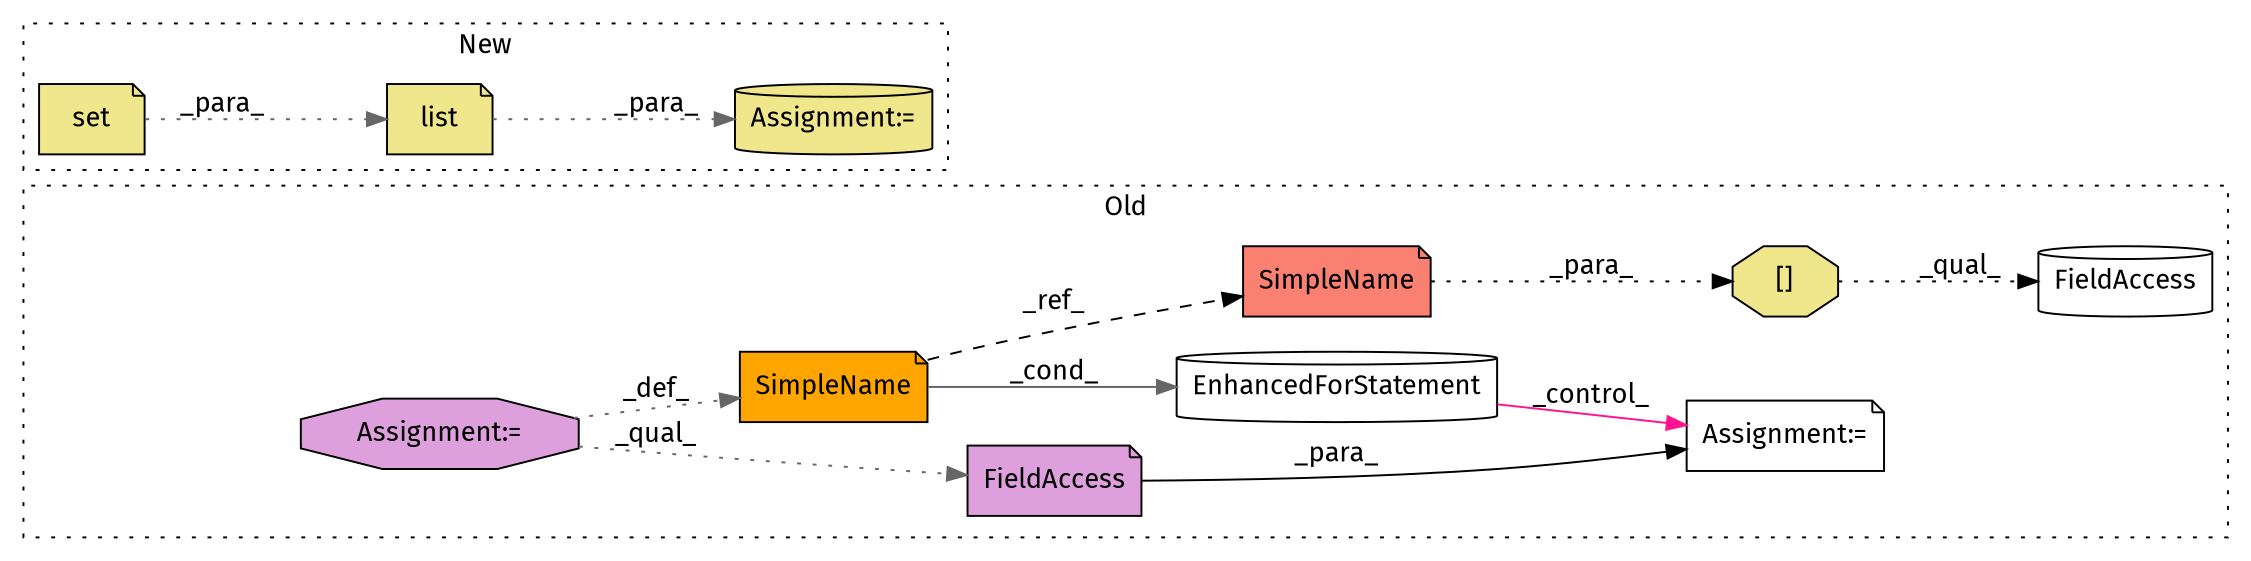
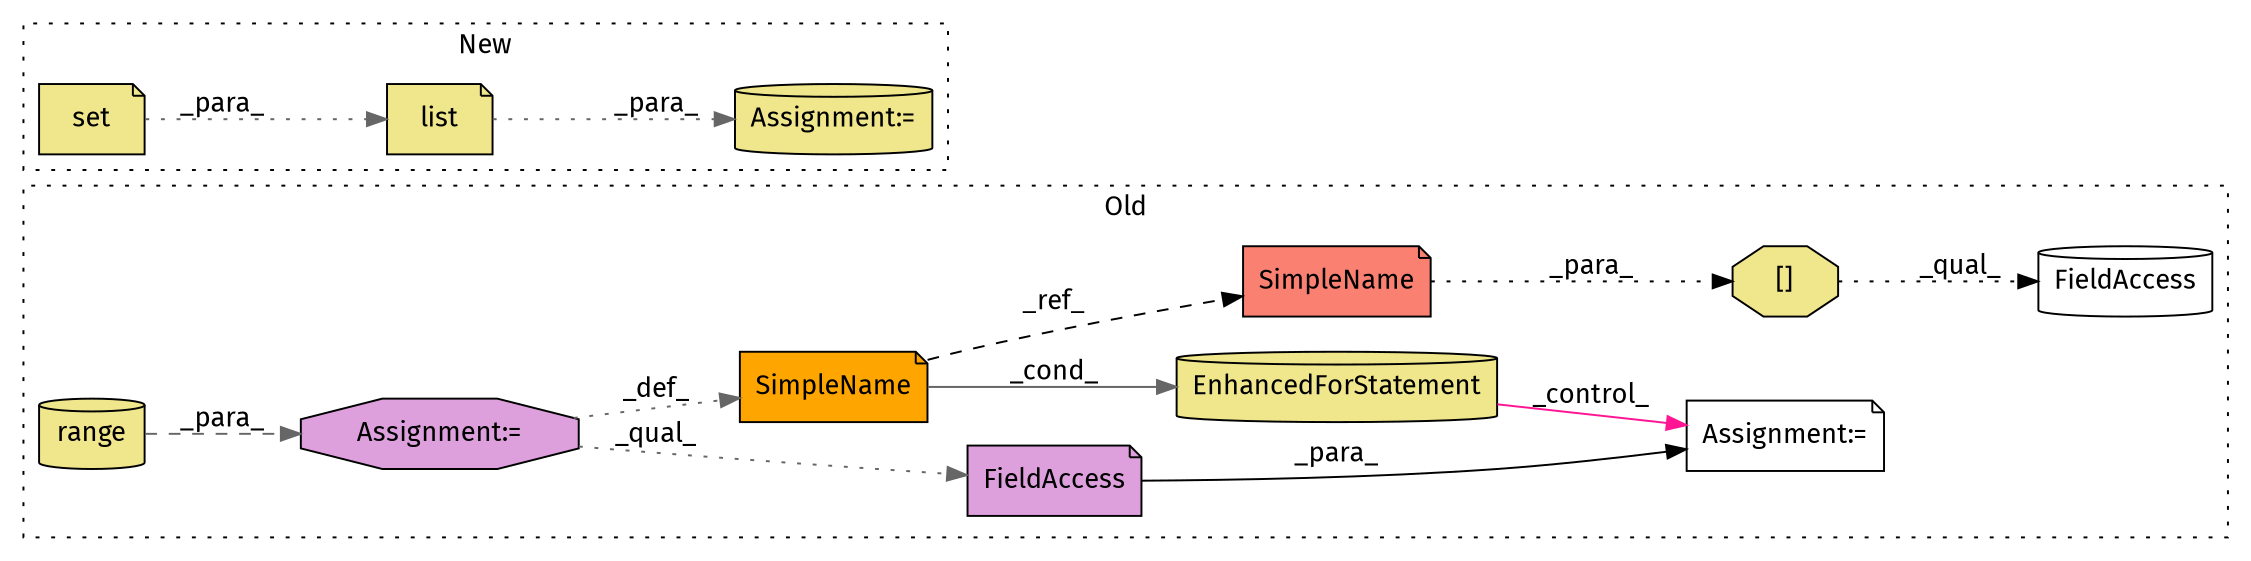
node "EnhancedForStatement": fillcolor white -> khaki
node "range": added
